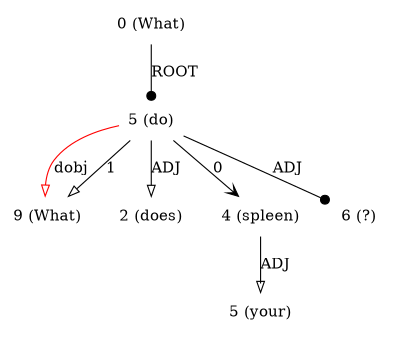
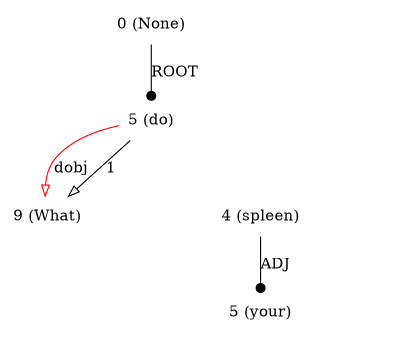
node "0 (What)": label "0 (What)" -> "0 (None)"
edge "5 (do)" -> "4 (spleen)": removed, label "0"
node "2 (does)": removed
node "6 (?)": removed
edge "4 (spleen)" -> "5 (your)": arrowhead onormal -> dot
